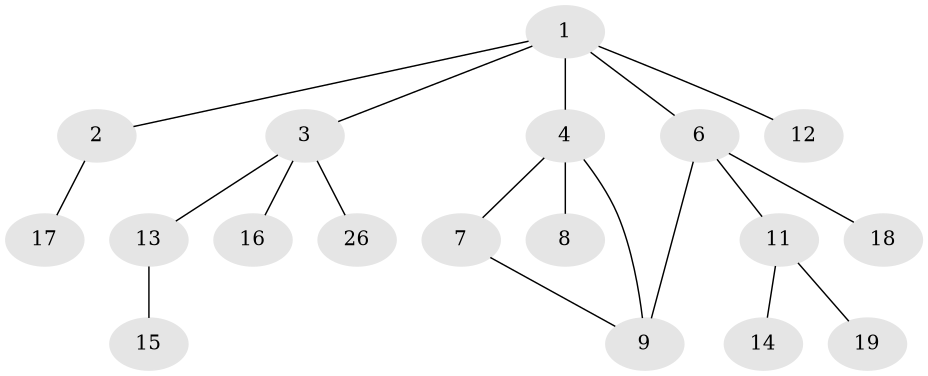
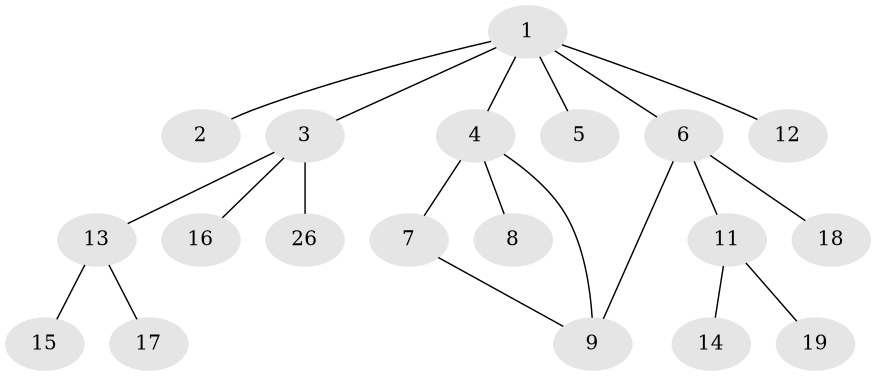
node "5": added
edge "2" -- "17": now "13" -- "17"
